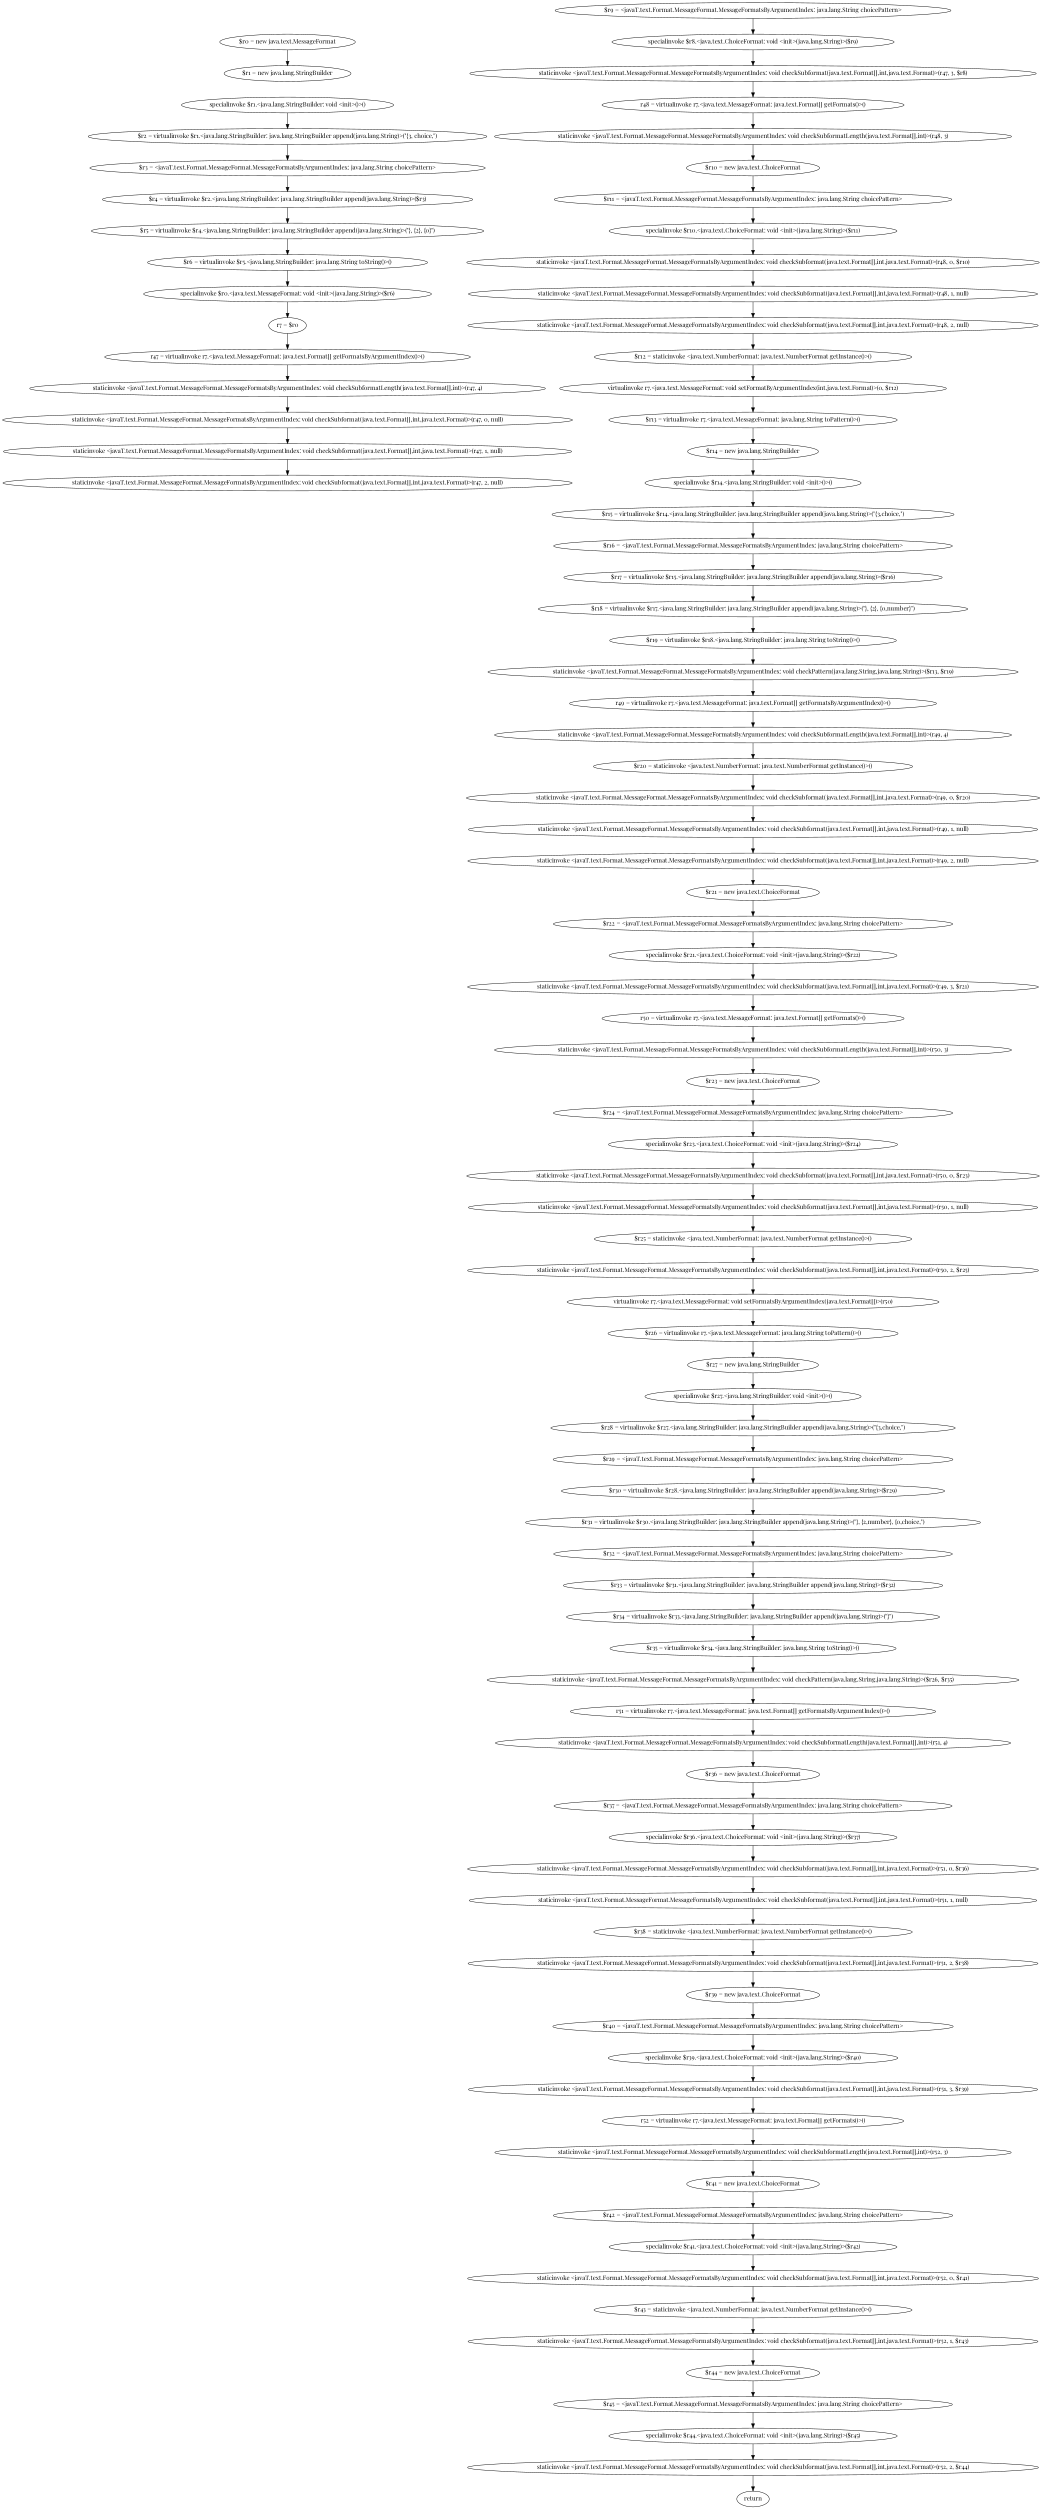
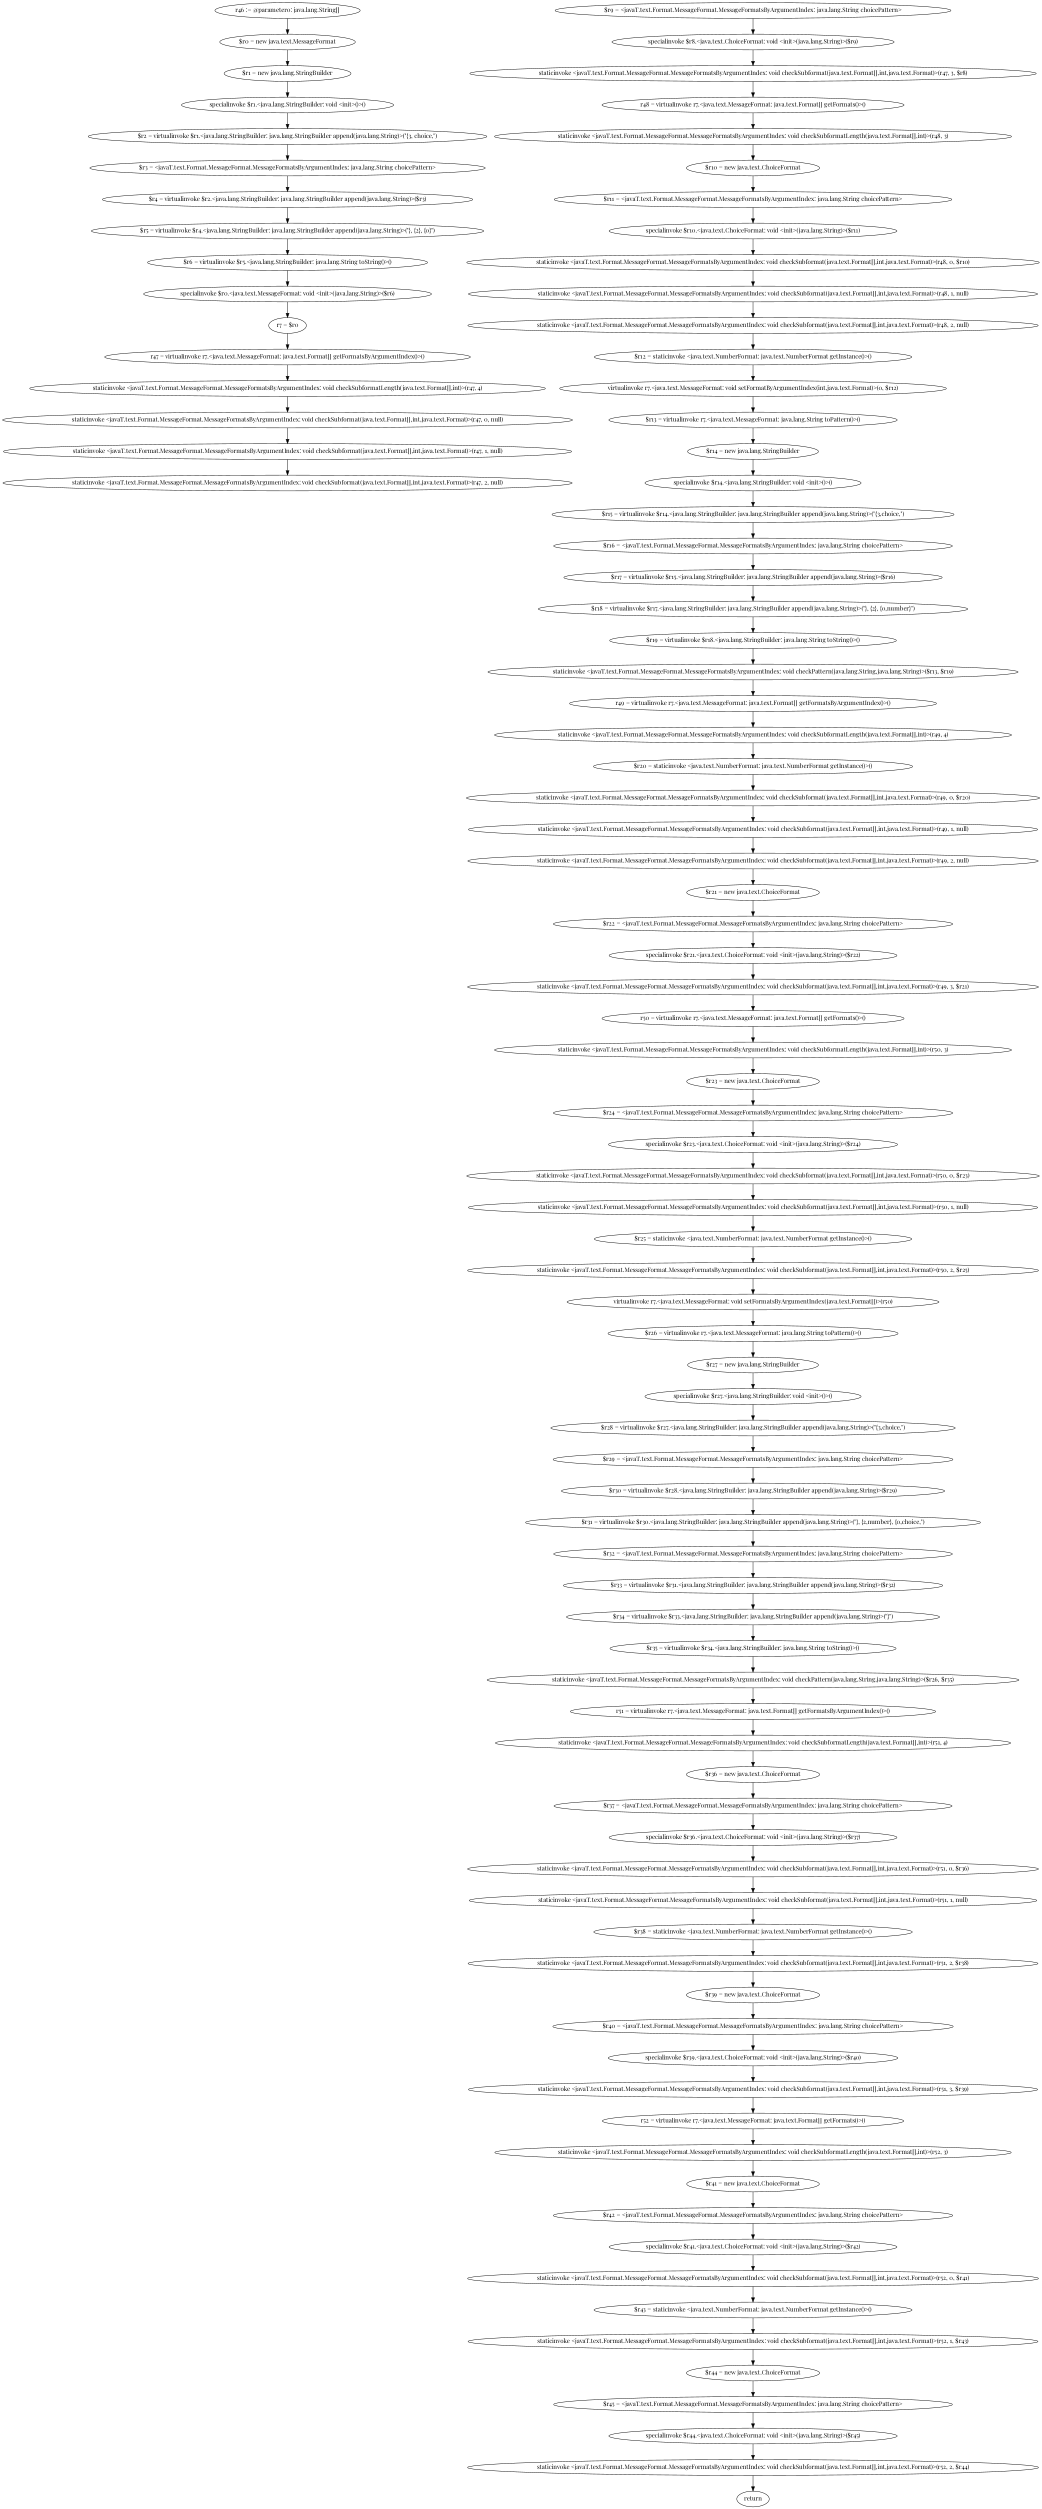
node "r46 := @parameter0: java.lang.String[]": added
edge "$r1 = new java.lang.StringBuilder" -> "specialinvoke $r1.<java.lang.StringBuilder: void <init>()>()": added
